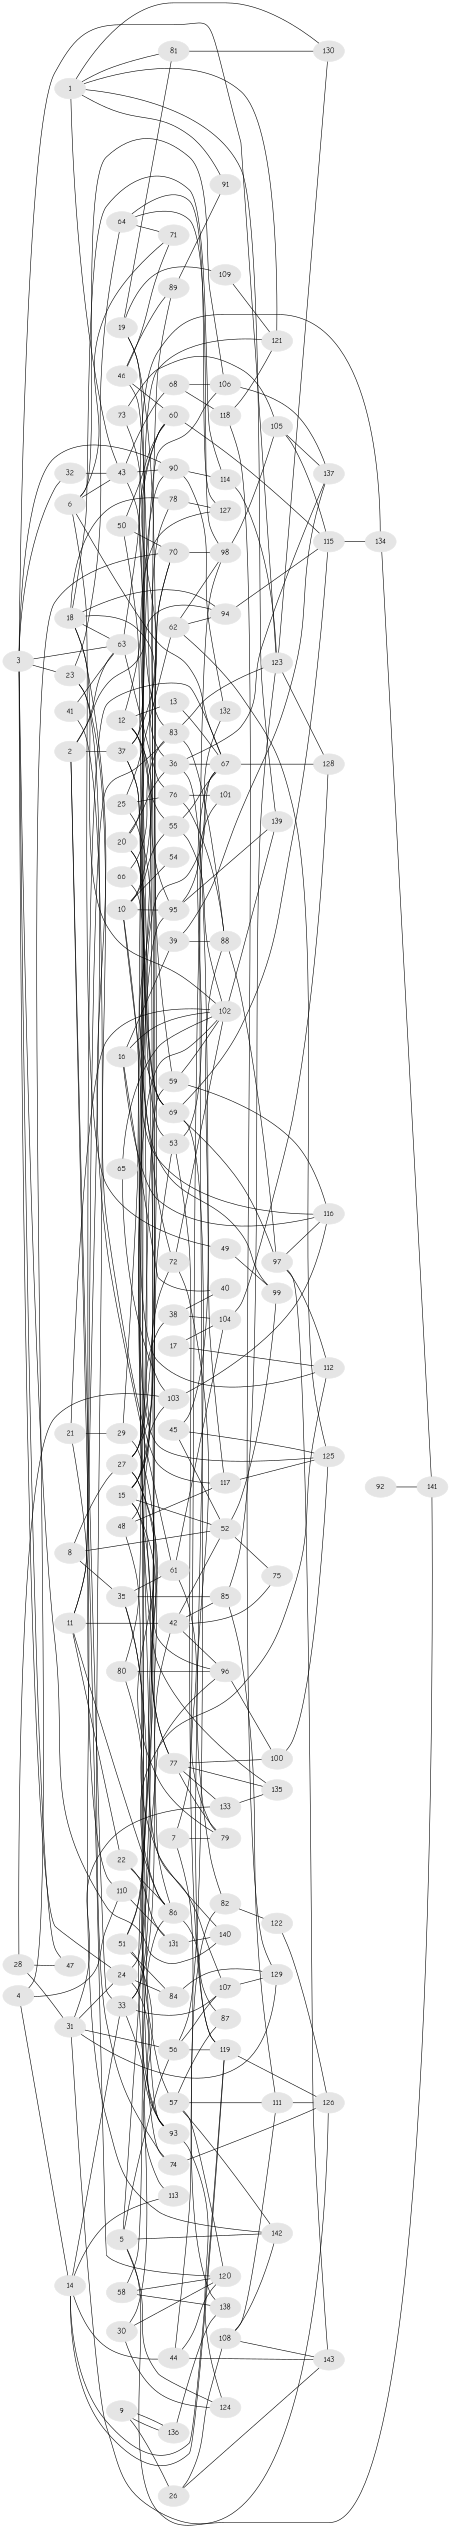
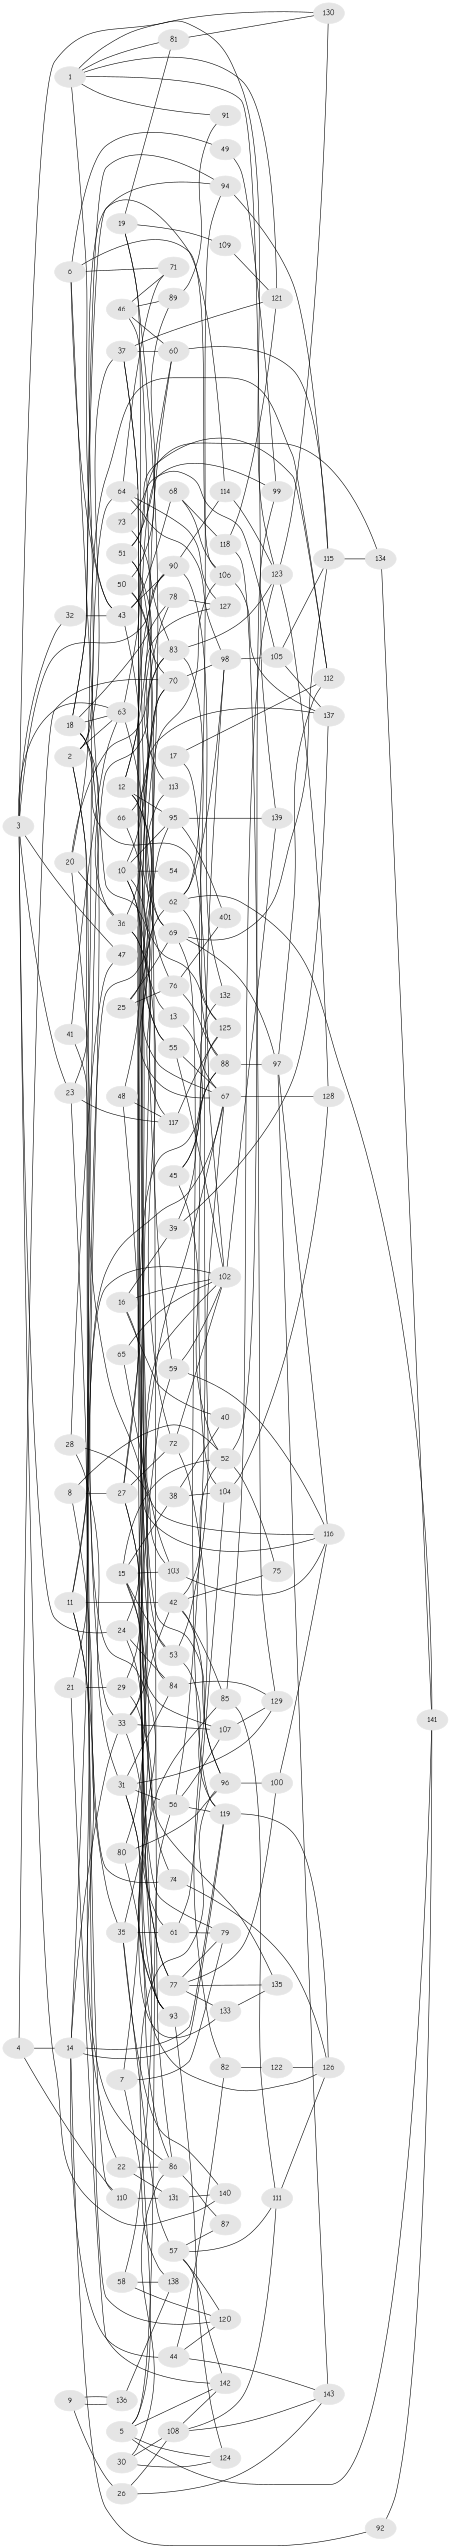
node "101": label "101" -> "401"
edge "62" -- "141": added
edge "125" -- "100": now "116" -- "100"
edge "24" -- "31": now "84" -- "31"
edge "120" -- "30": now "108" -- "30"
edge "14" -- "92": added
